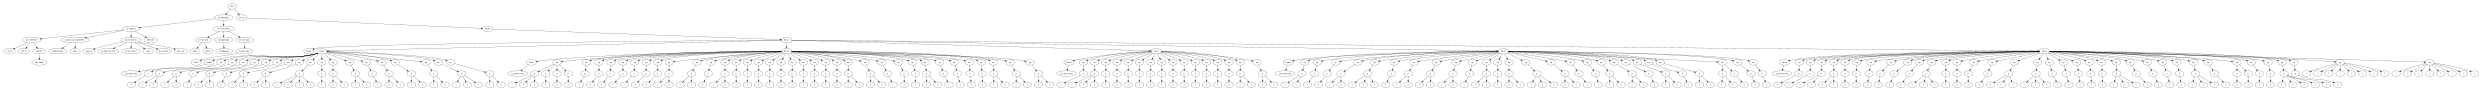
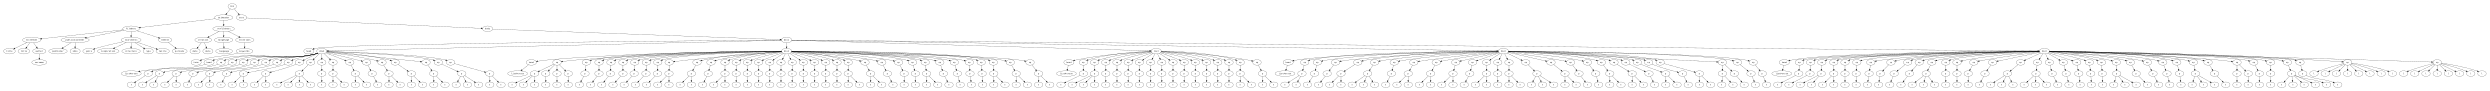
edge "sourceDesc" -> "periode": now "edStmt" -> "periode"
